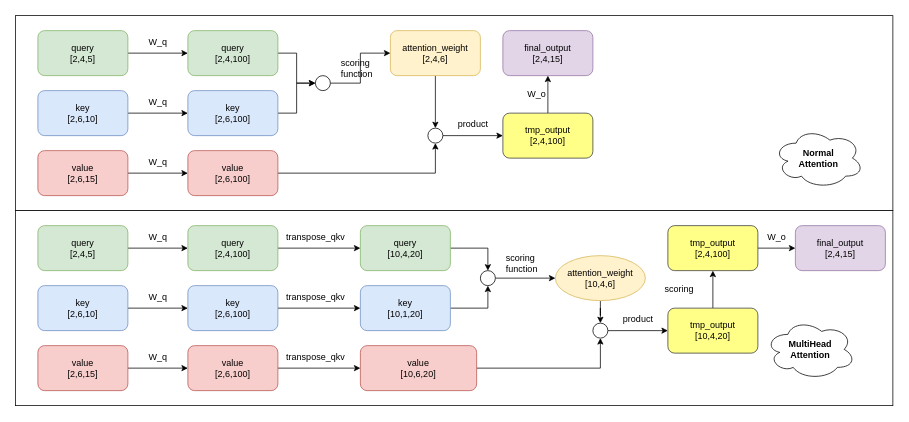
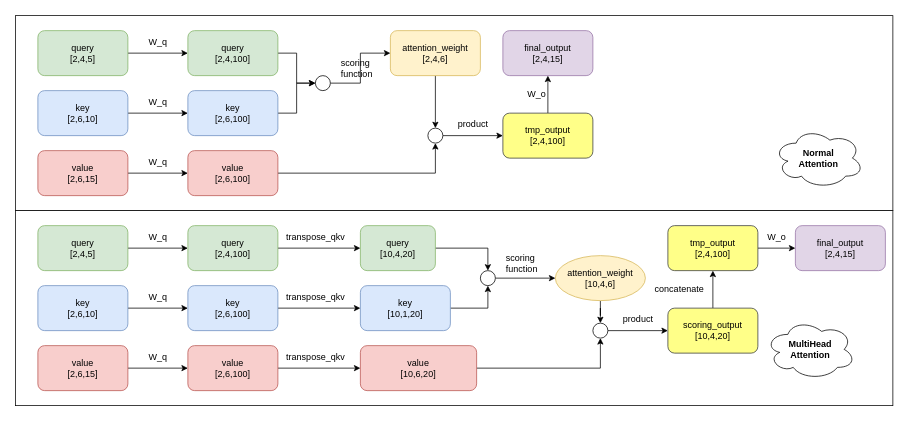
node "query [10,4,20]": size 90x45 -> 75x45
node "scoring": label "scoring" -> "concatenate"
node "tmp_output [10,4,20]": label "tmp_output [10,4,20]" -> "scoring_output [10,4,20]"
